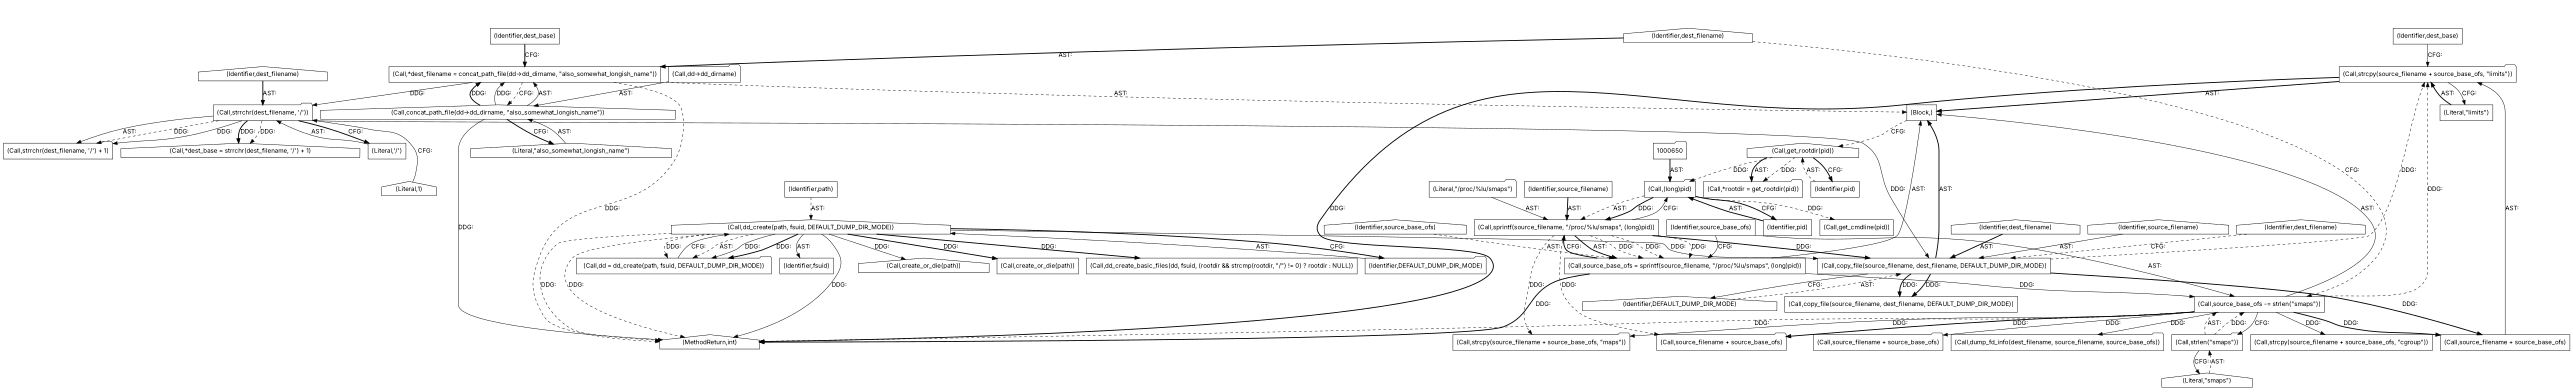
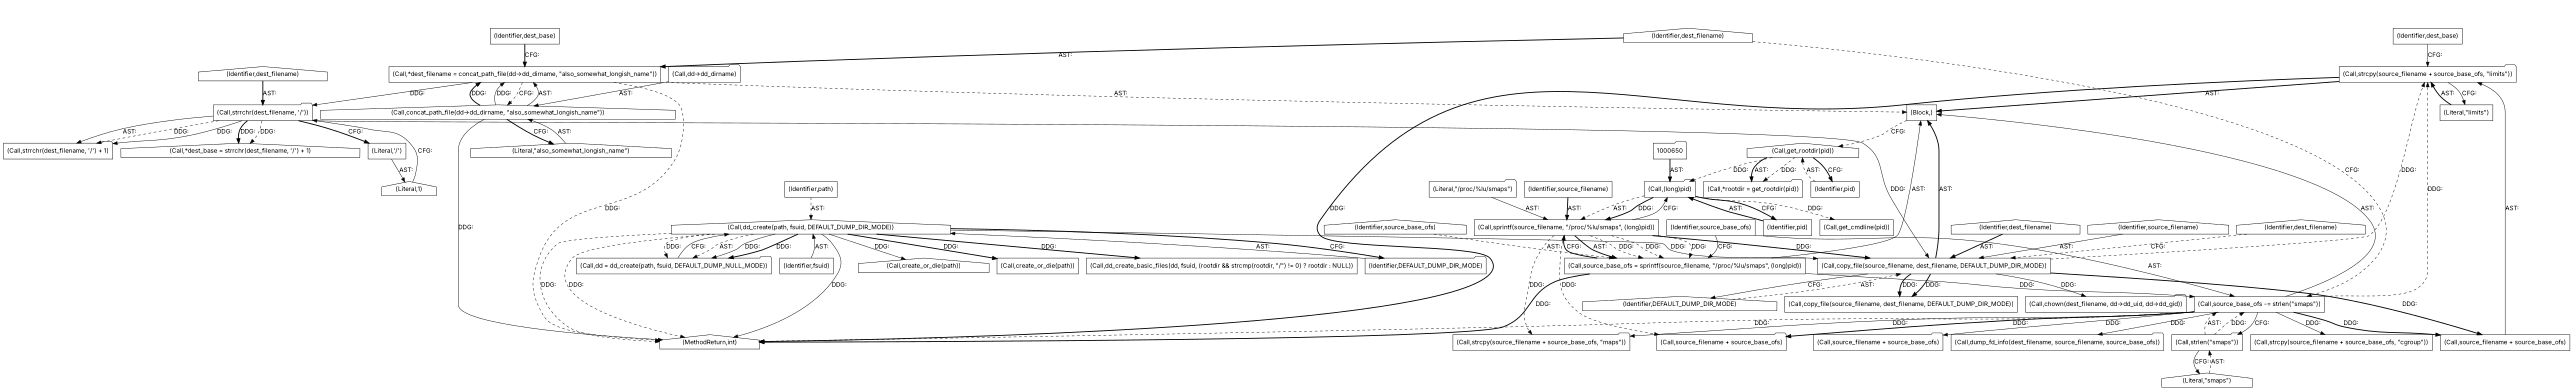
edge "(Literal,'/')" -> "(Call,strrchr(dest_filename, '/'))": now "(Literal,'/')" -> "(Literal,1)"
edge "(Call,dd_create(path, fsuid, DEFAULT_DUMP_DIR_MODE))" -> "(Identifier,fsuid)": reversed
node "(Call,dd = dd_create(path, fsuid, DEFAULT_DUMP_DIR_MODE))": label "(Call,dd = dd_create(path, fsuid, DEFAULT_DUMP_DIR_MODE))" -> "(Call,dd = dd_create(path, fsuid, DEFAULT_DUMP_NULL_MODE))"
node "(Call,chown(dest_filename, dd->dd_uid, dd->dd_gid))": added
